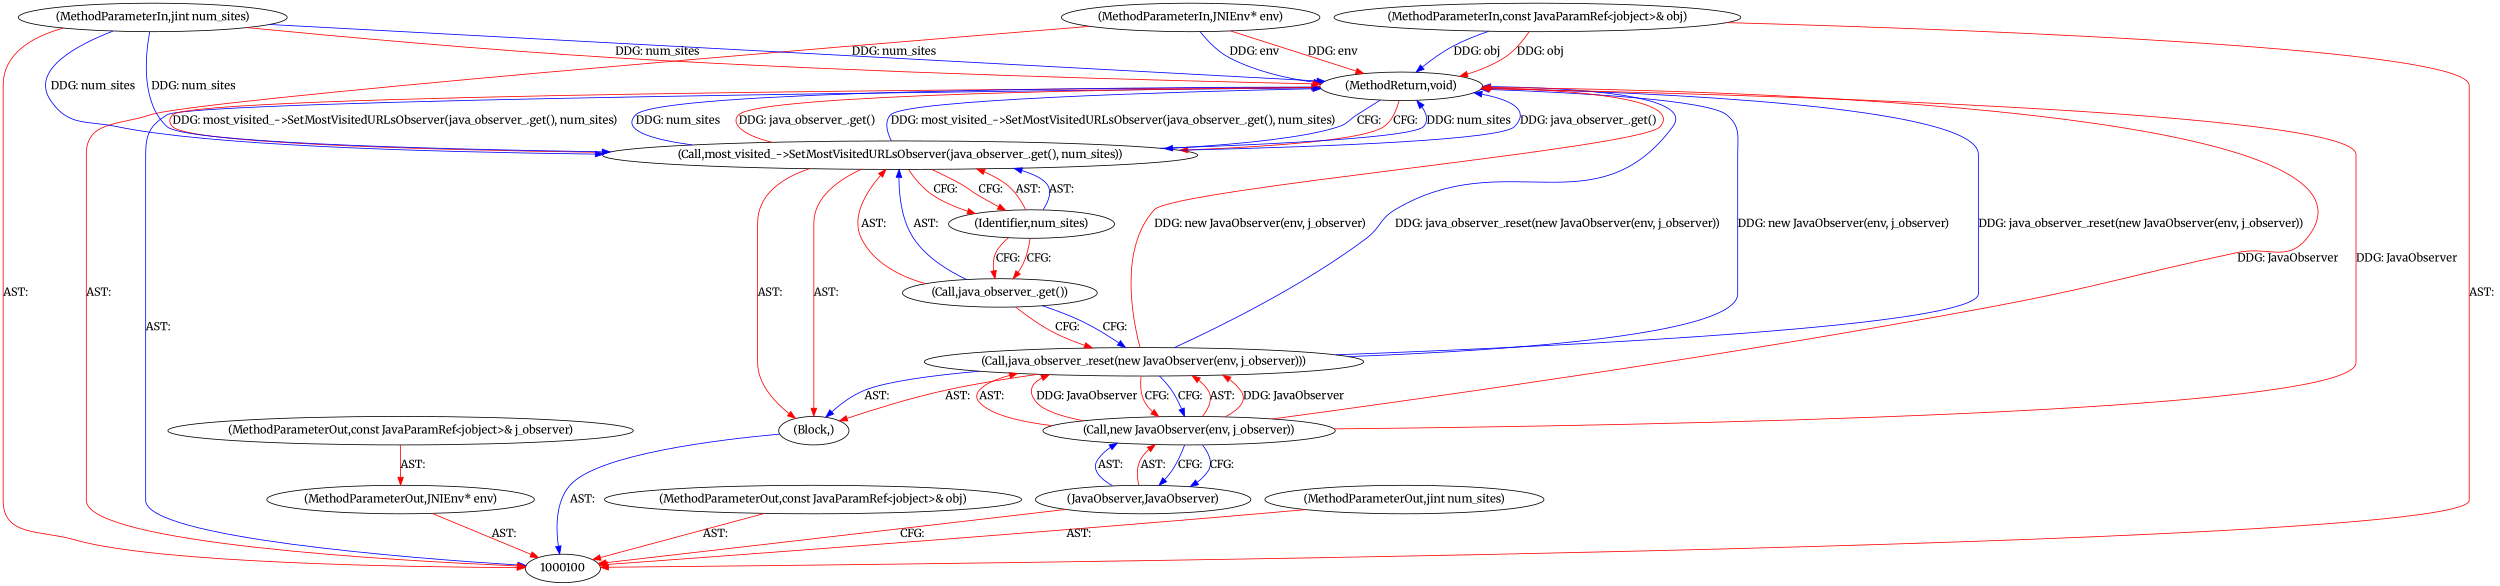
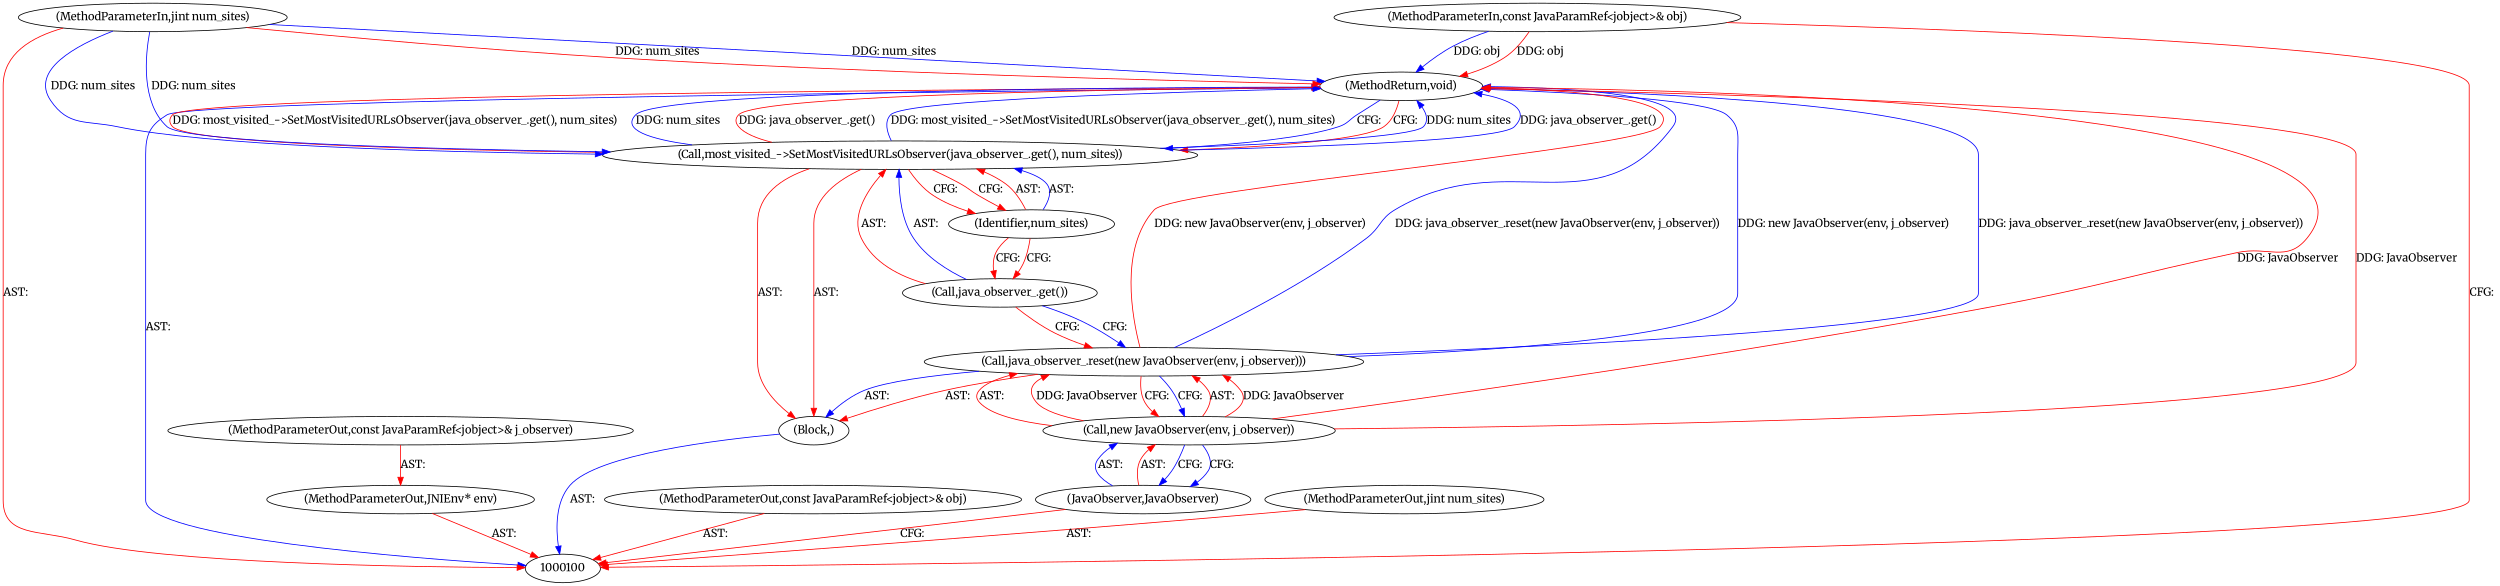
node "(MethodParameterIn,JNIEnv* env)": removed
edge "(MethodParameterIn,const JavaParamRef<jobject>& obj)" -> "1000100": label "AST: " -> "CFG: "
